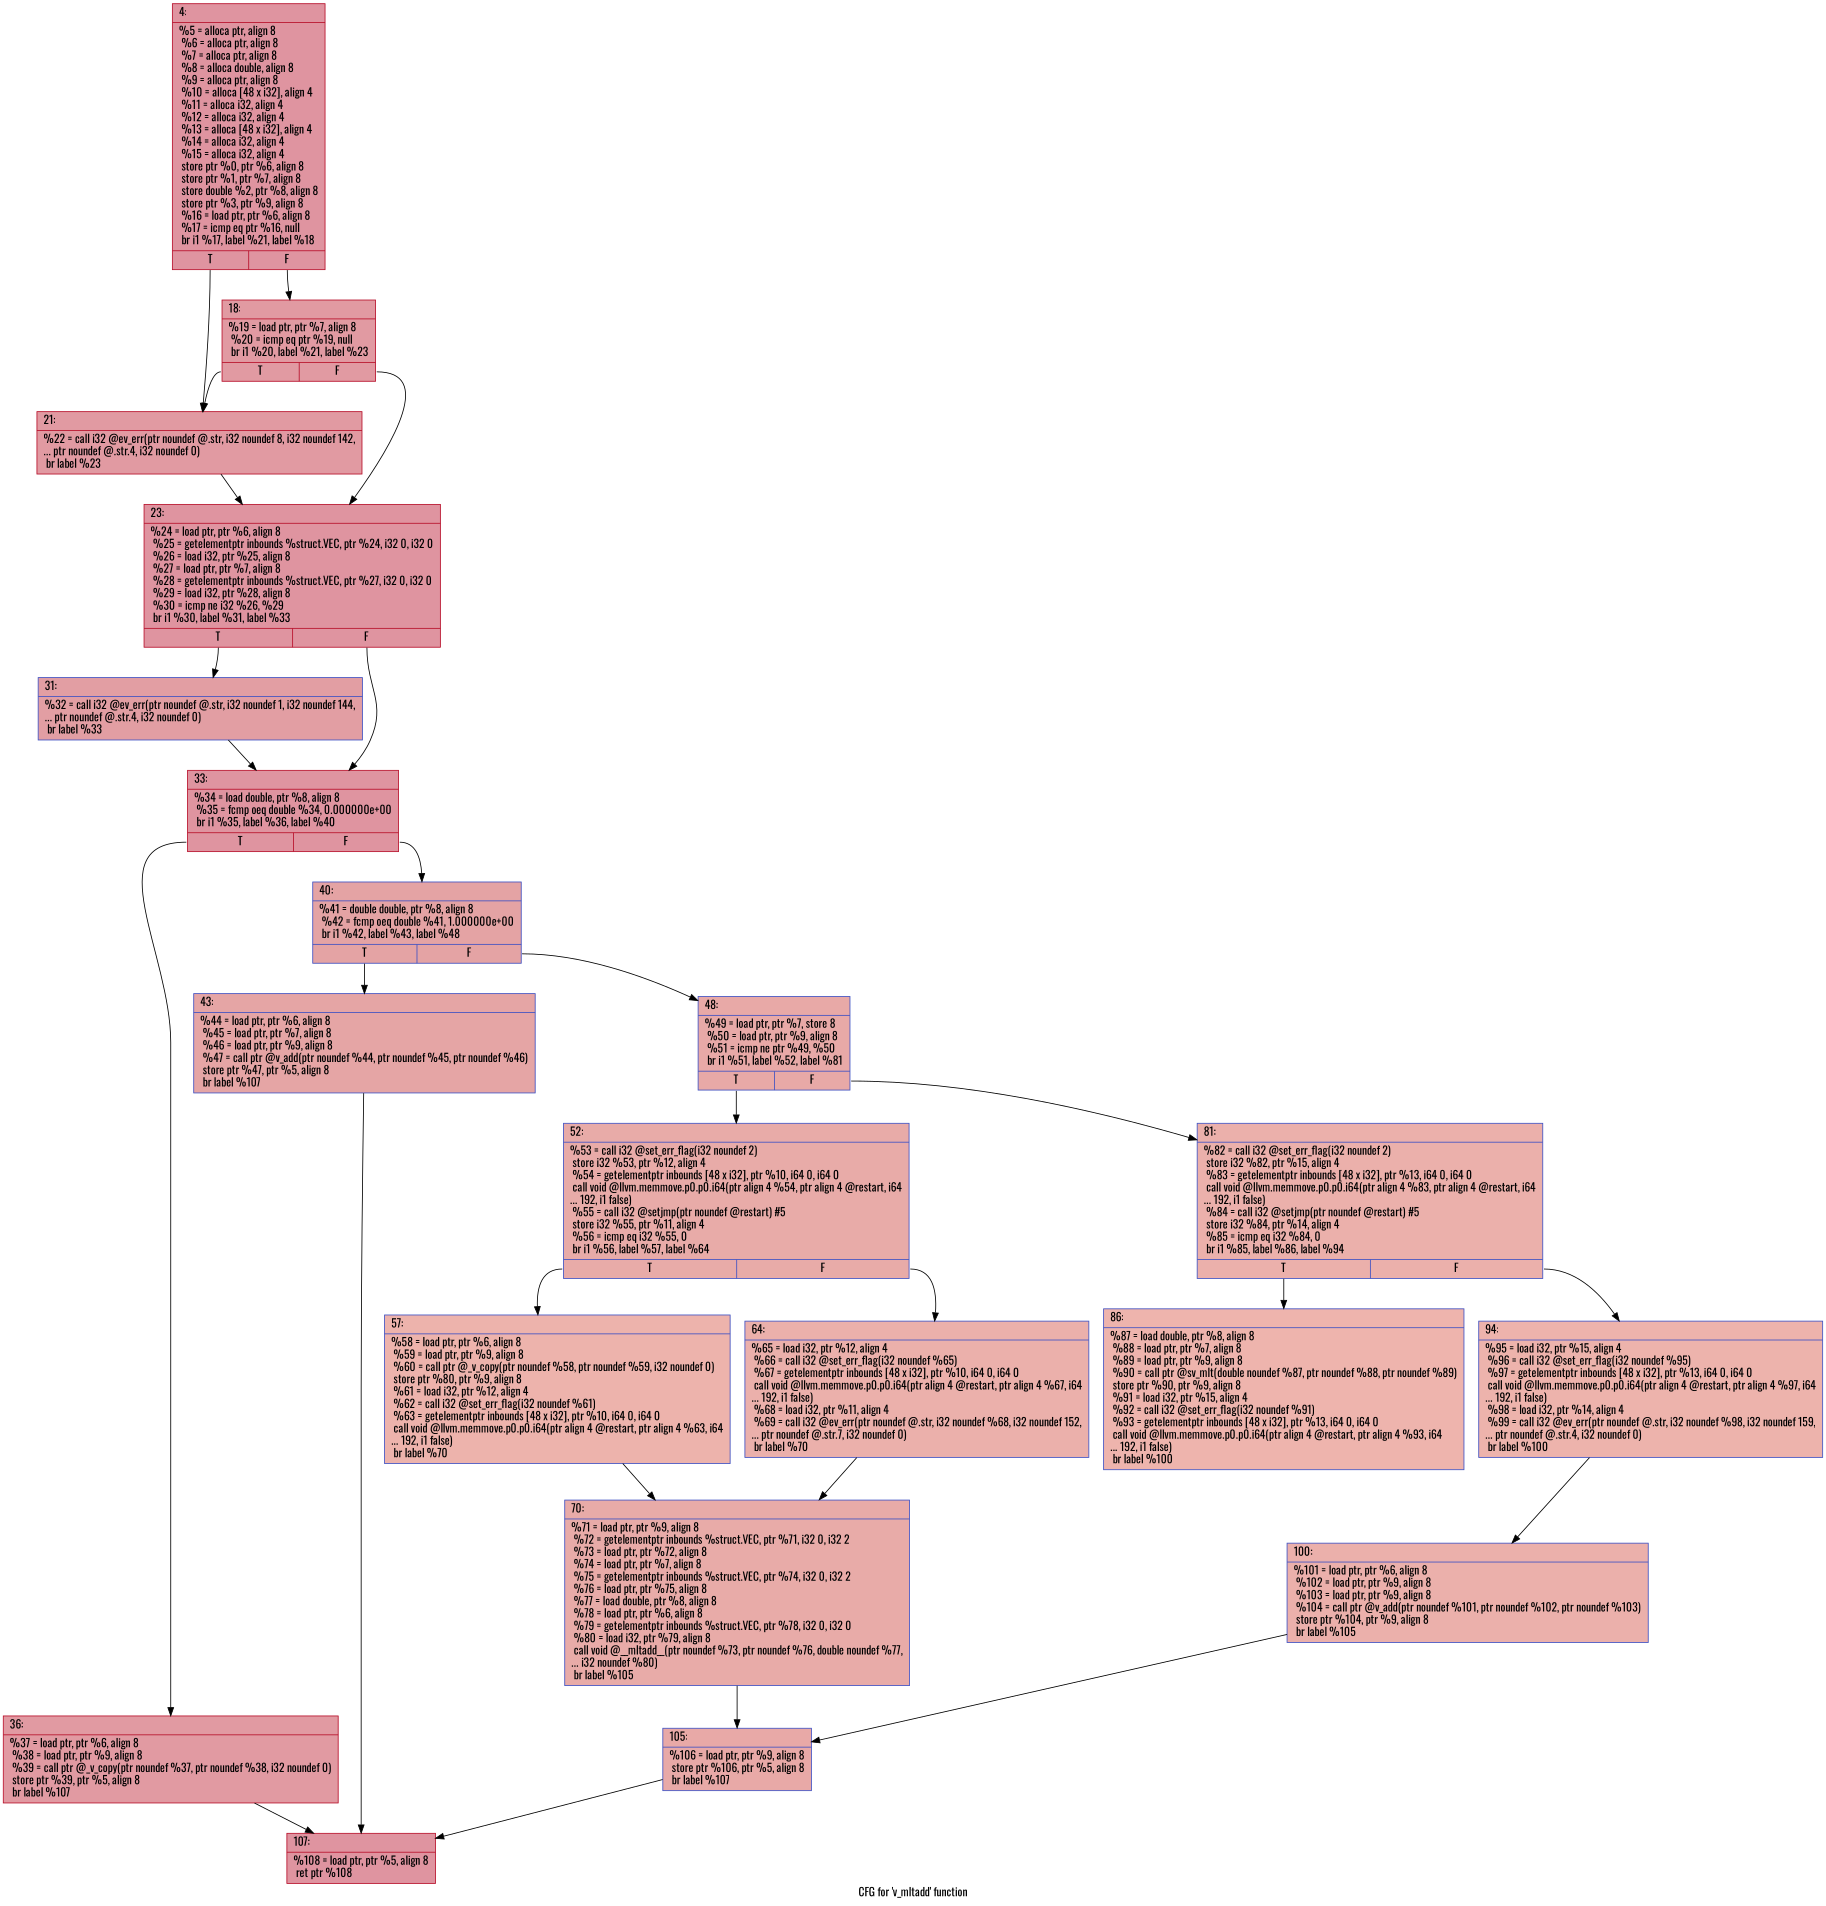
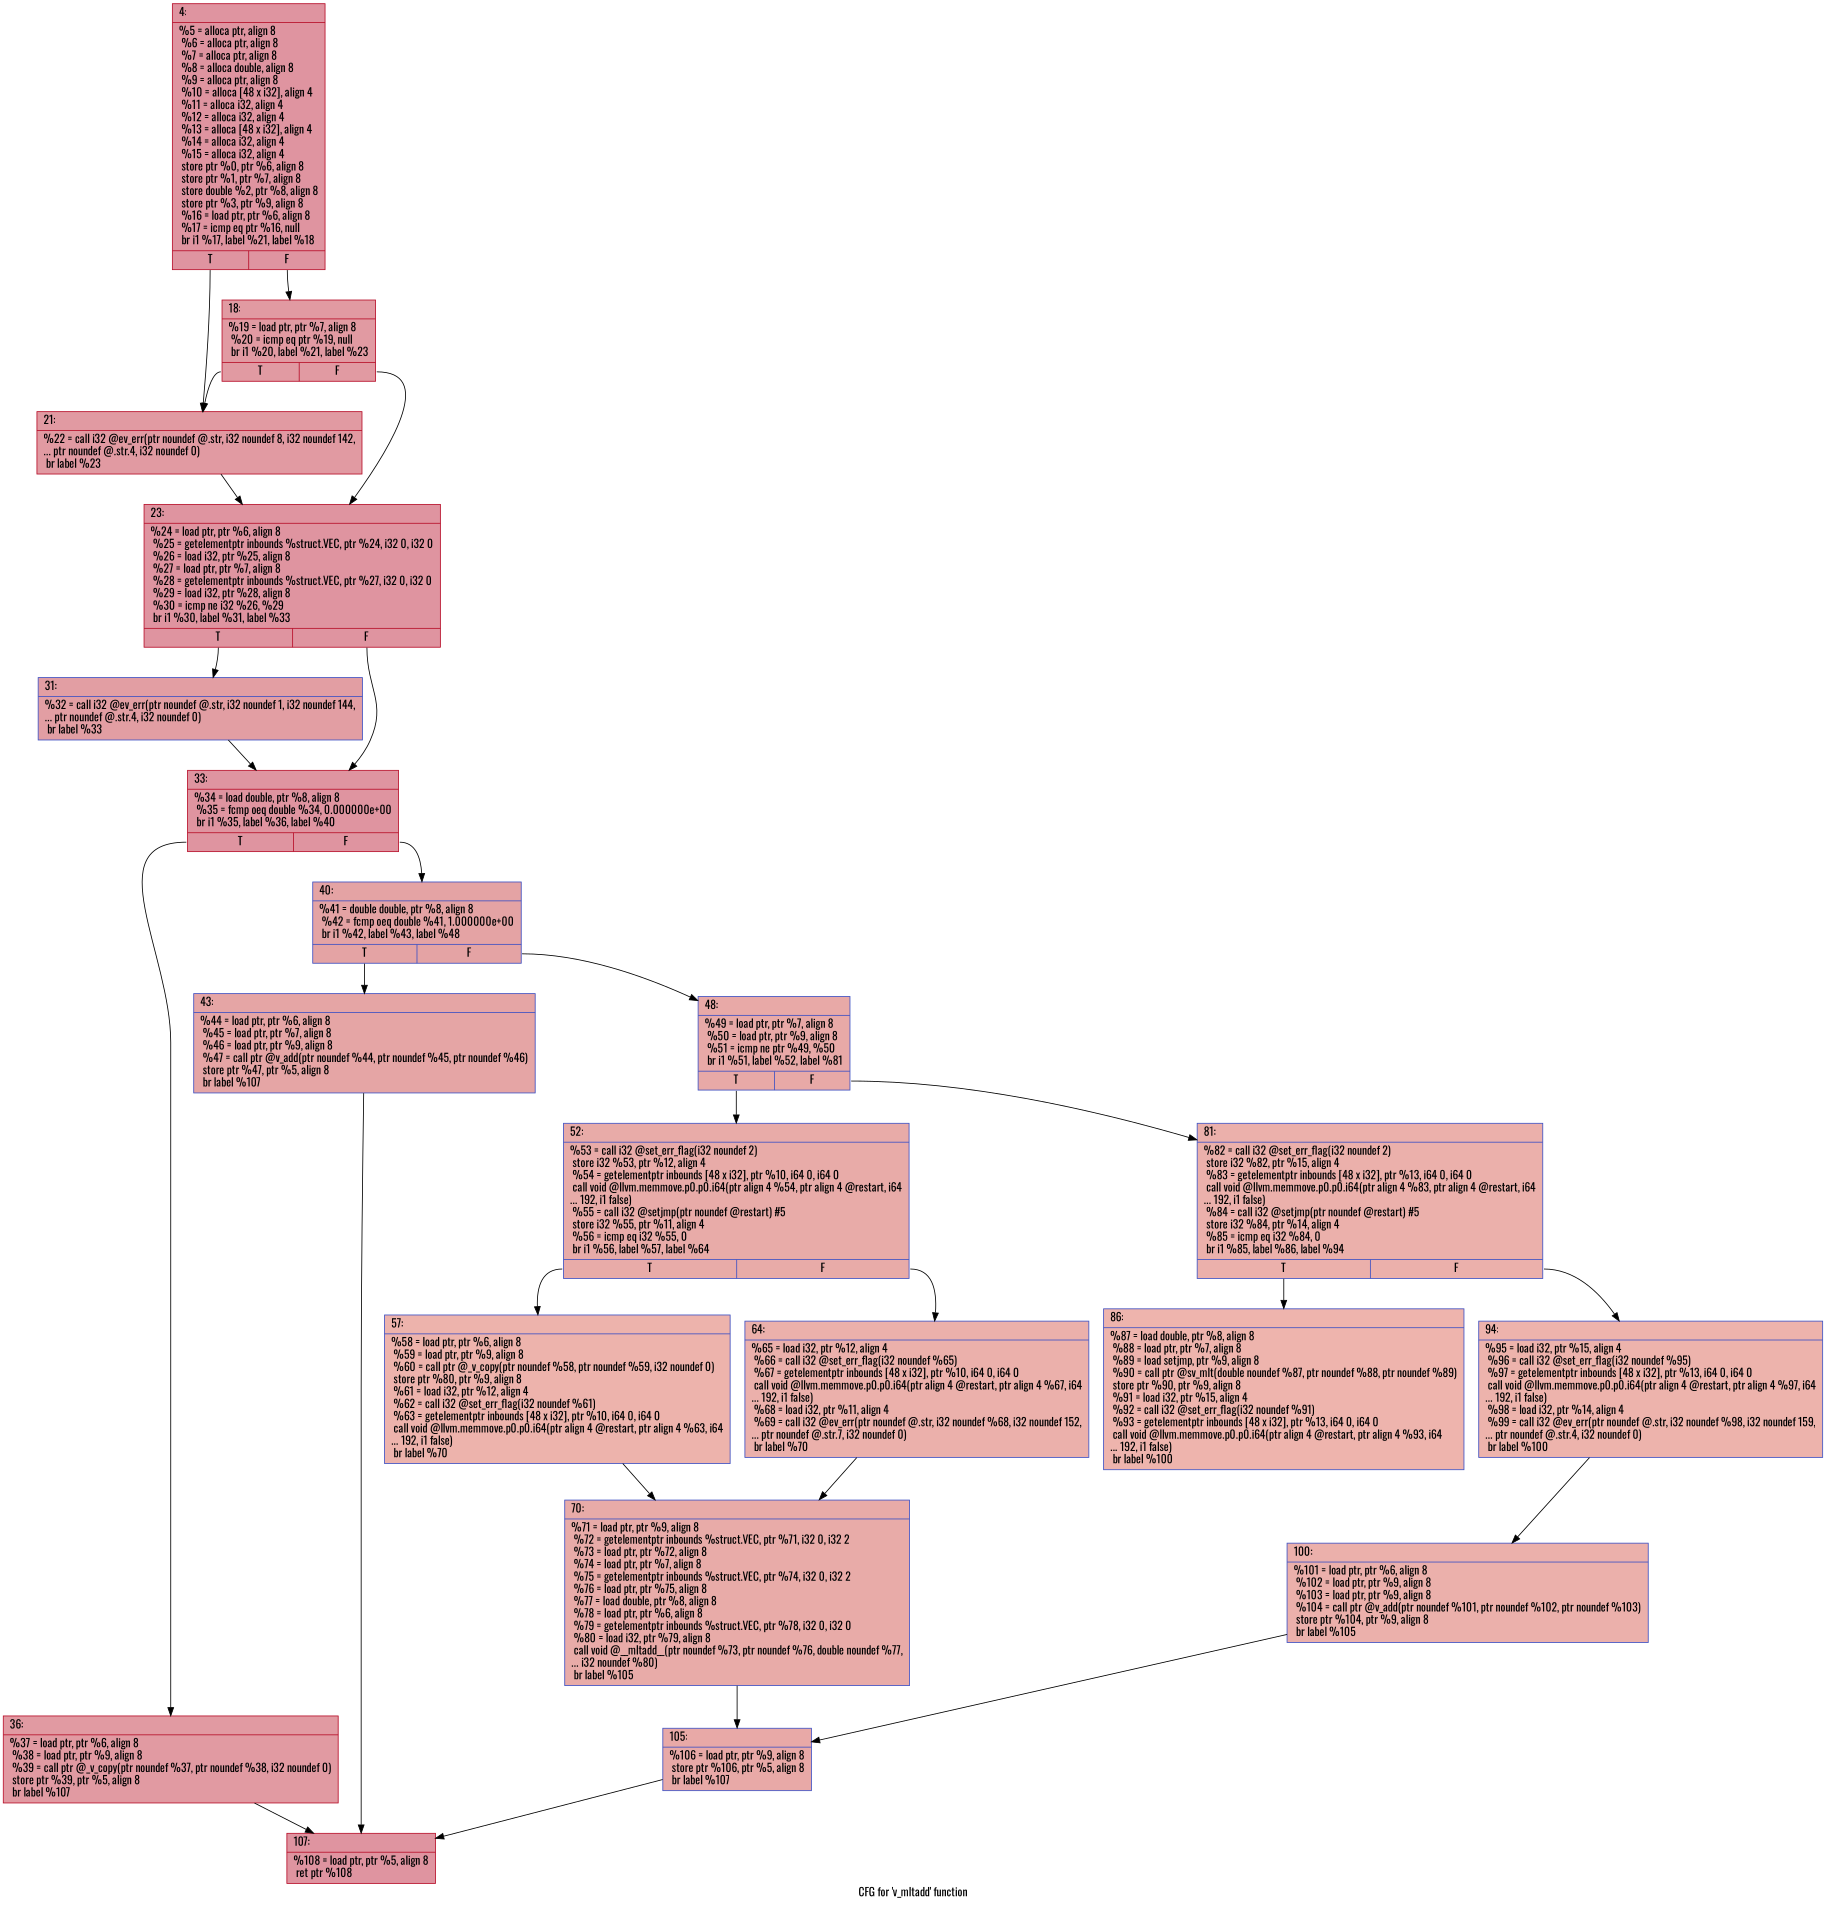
node "48:": text "%49 = load ptr, ptr %7, store 8" -> "%49 = load ptr, ptr %7, align 8"
node "86:": text "%89 = load ptr, ptr %9, align 8" -> "%89 = load setjmp, ptr %9, align 8"
